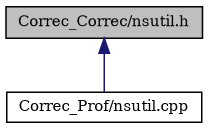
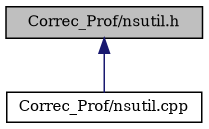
node "Correc_Correc/nsutil.h": label "Correc_Correc/nsutil.h" -> "Correc_Prof/nsutil.h"
